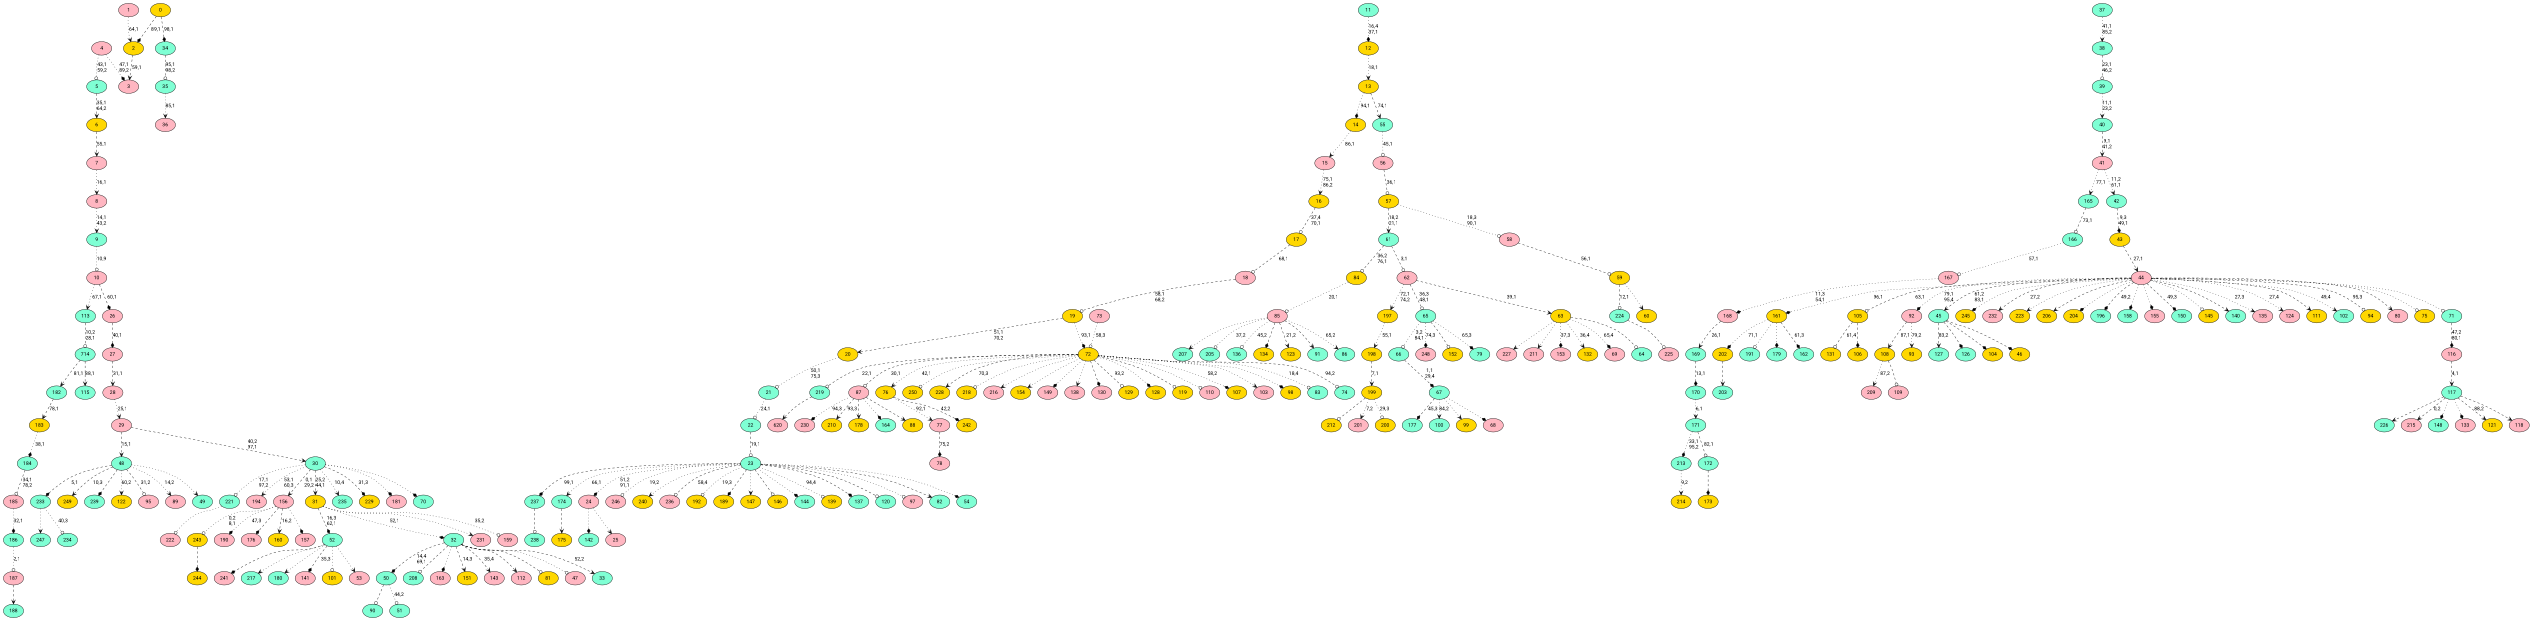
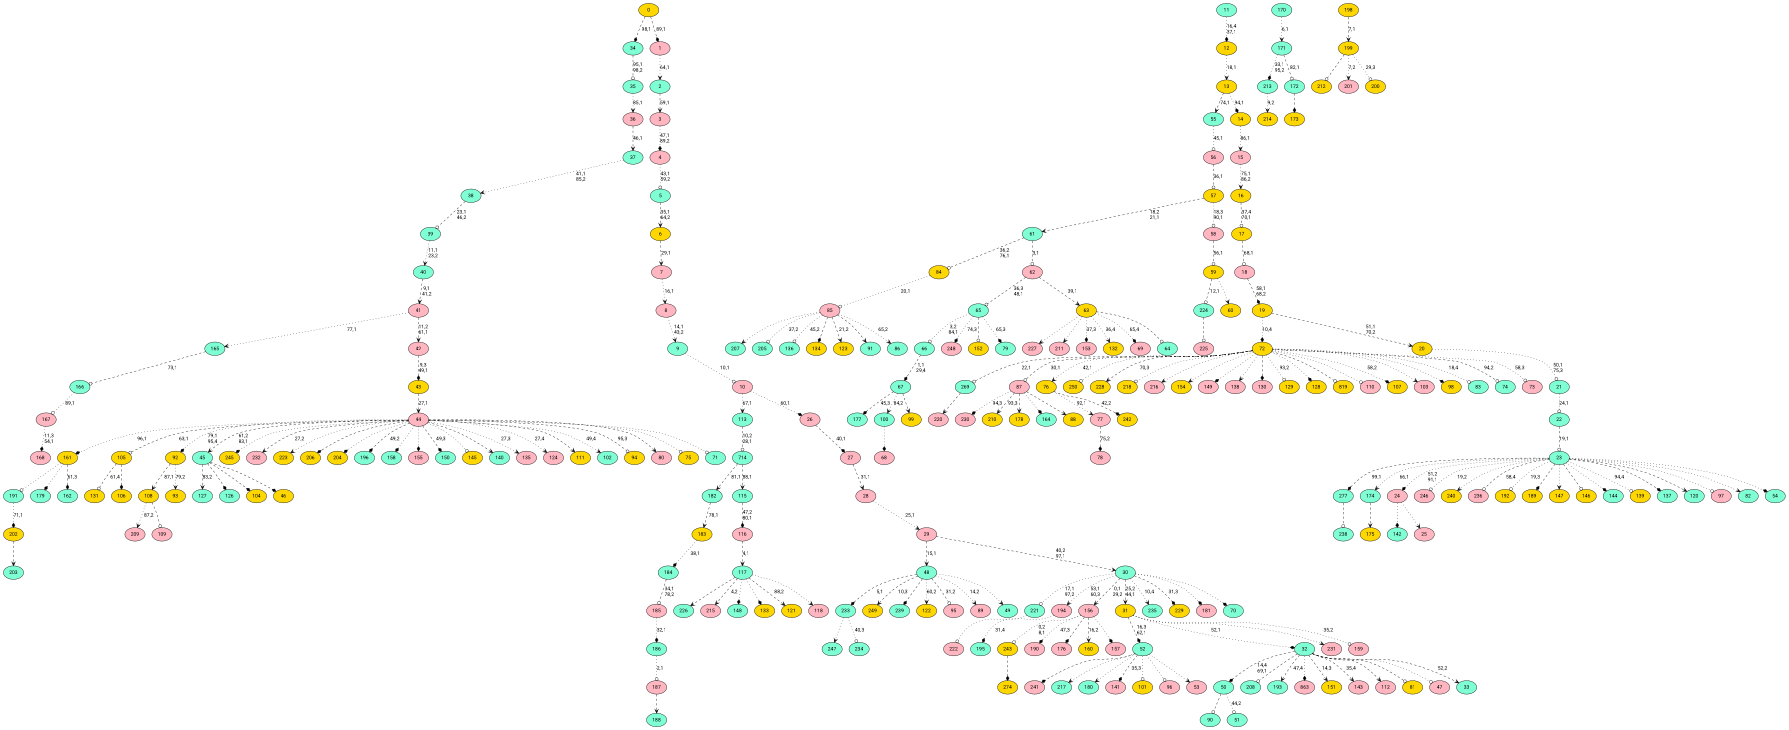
edge "0" -> "2": now "0" -> "1"
node "2": fillcolor gold -> aquamarine
edge "4" -> "3": reversed
edge "36" -> "37": added, label "46,1"
edge "6" -> "7": label "55,1" -> "29,1"
edge "41" -> "42": style dotted -> dashed
node "42": fillcolor aquamarine -> lightpink
edge "9" -> "10": label "10,9" -> "10,1"
edge "166" -> "167": label "57,1" -> "89,1"
edge "44" -> "206": arrowhead vee -> diamond
edge "18" -> "19": arrowhead odot -> diamond
edge "10" -> "26": style dashed -> dotted
node "197": removed
node "92": fillcolor lightpink -> gold
edge "161" -> "202": now "191" -> "202"
edge "71" -> "116": now "115" -> "116"
edge "73" -> "72": reversed
edge "19" -> "72": label "93,1" -> "10,4"
node "169": removed
edge "72" -> "129": style dashed -> dotted
node "219": label "219" -> "269"
node "119": label "119" -> "819"
edge "117" -> "118": style dashed -> dotted
edge "67" -> "99": style dotted -> dashed
edge "67" -> "68": now "100" -> "68"
edge "117" -> "215": label "0,2" -> "4,2"
node "620": label "620" -> "220"
node "133": fillcolor lightpink -> gold
edge "23" -> "82": style dashed -> dotted
edge "23" -> "120": arrowhead odot -> vee
node "237": label "237" -> "277"
node "244": label "244" -> "274"
node "163": label "163" -> "863"
node "195": added
node "96": added
node "193": added
